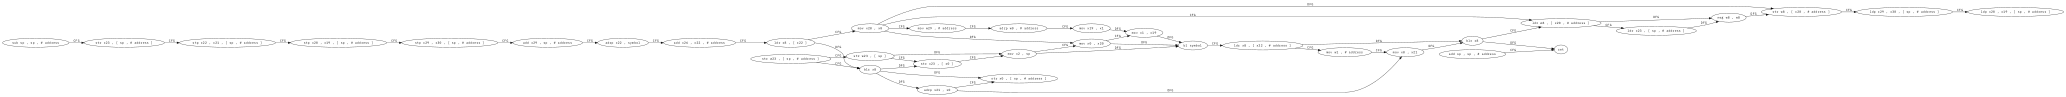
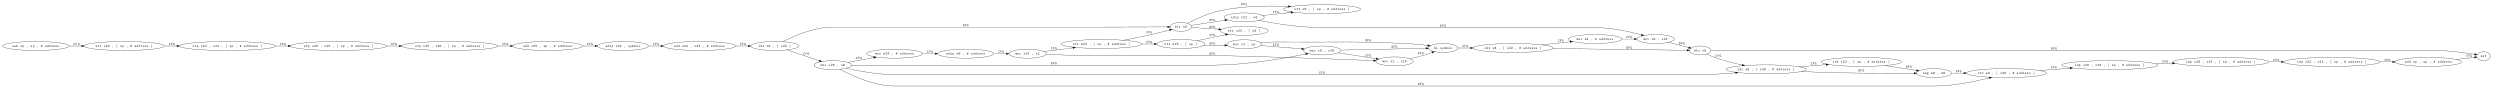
edge "mov x19 , x1" -> "str w23 , [ sp , # address ]": added, label "CFG"
edge "str x23 , [ x0 ]" -> "mov x2 , sp": removed, label "CFG"
node "ldp x22 , x21 , [ sp , # address ]": added
